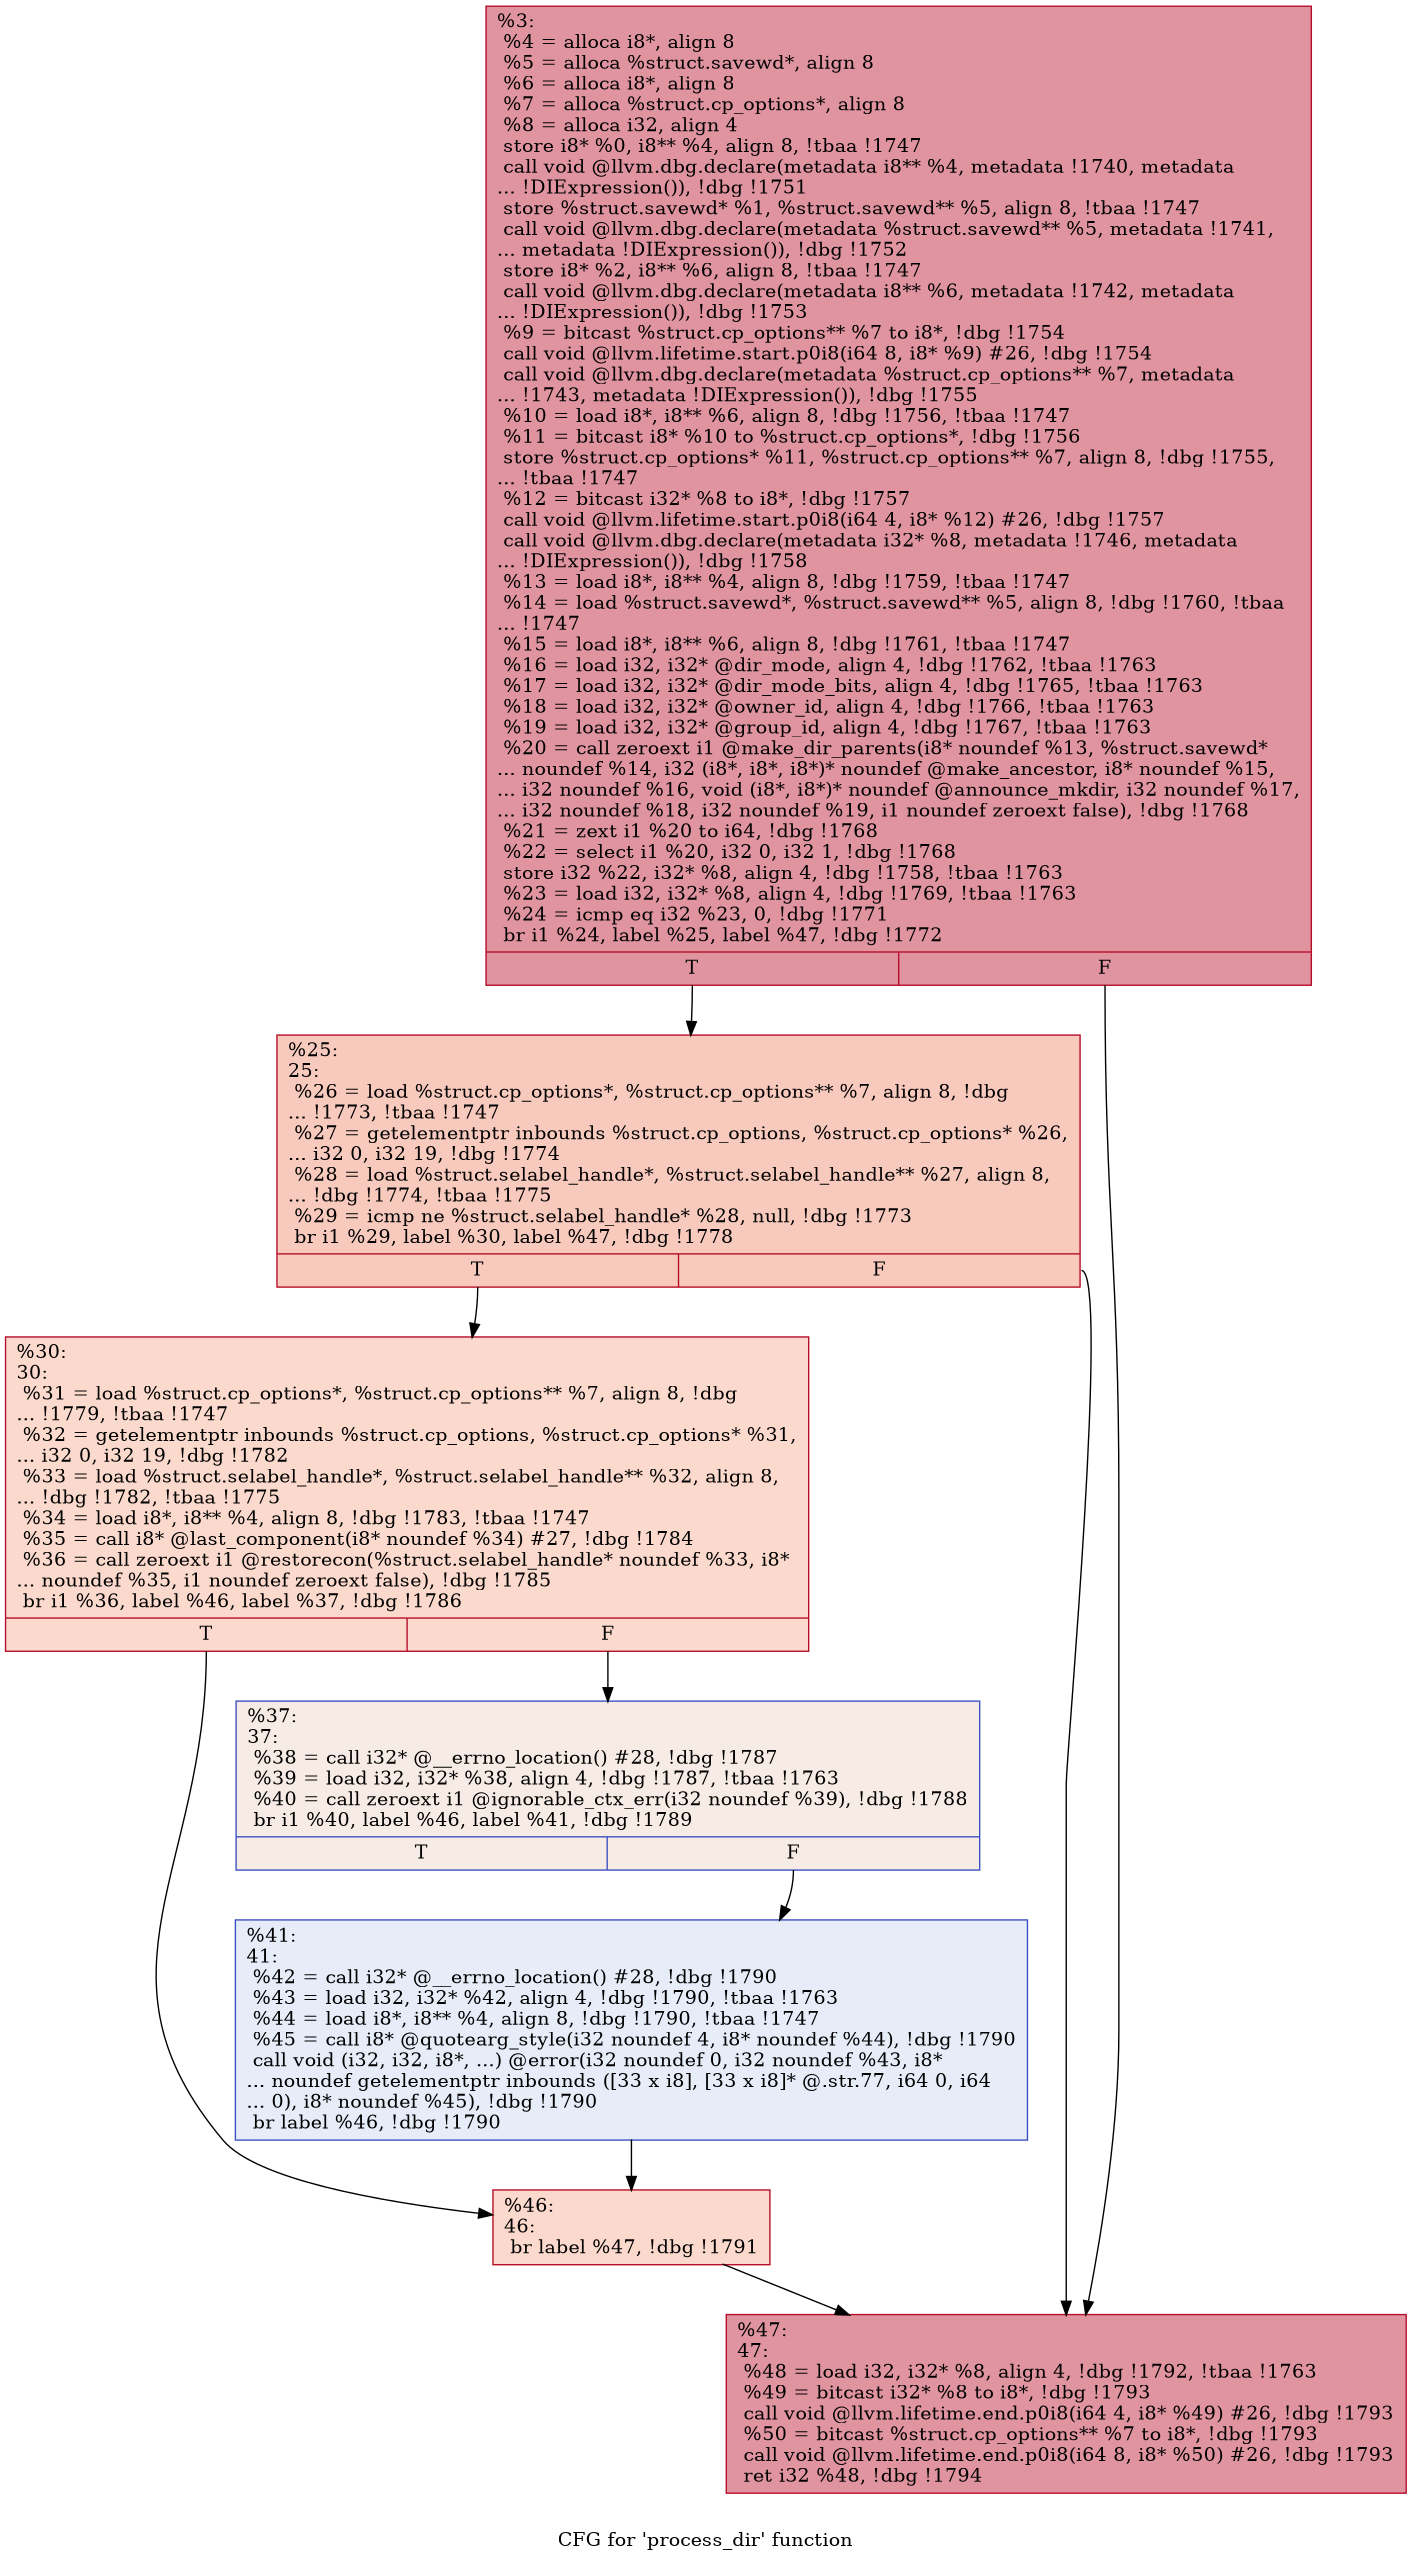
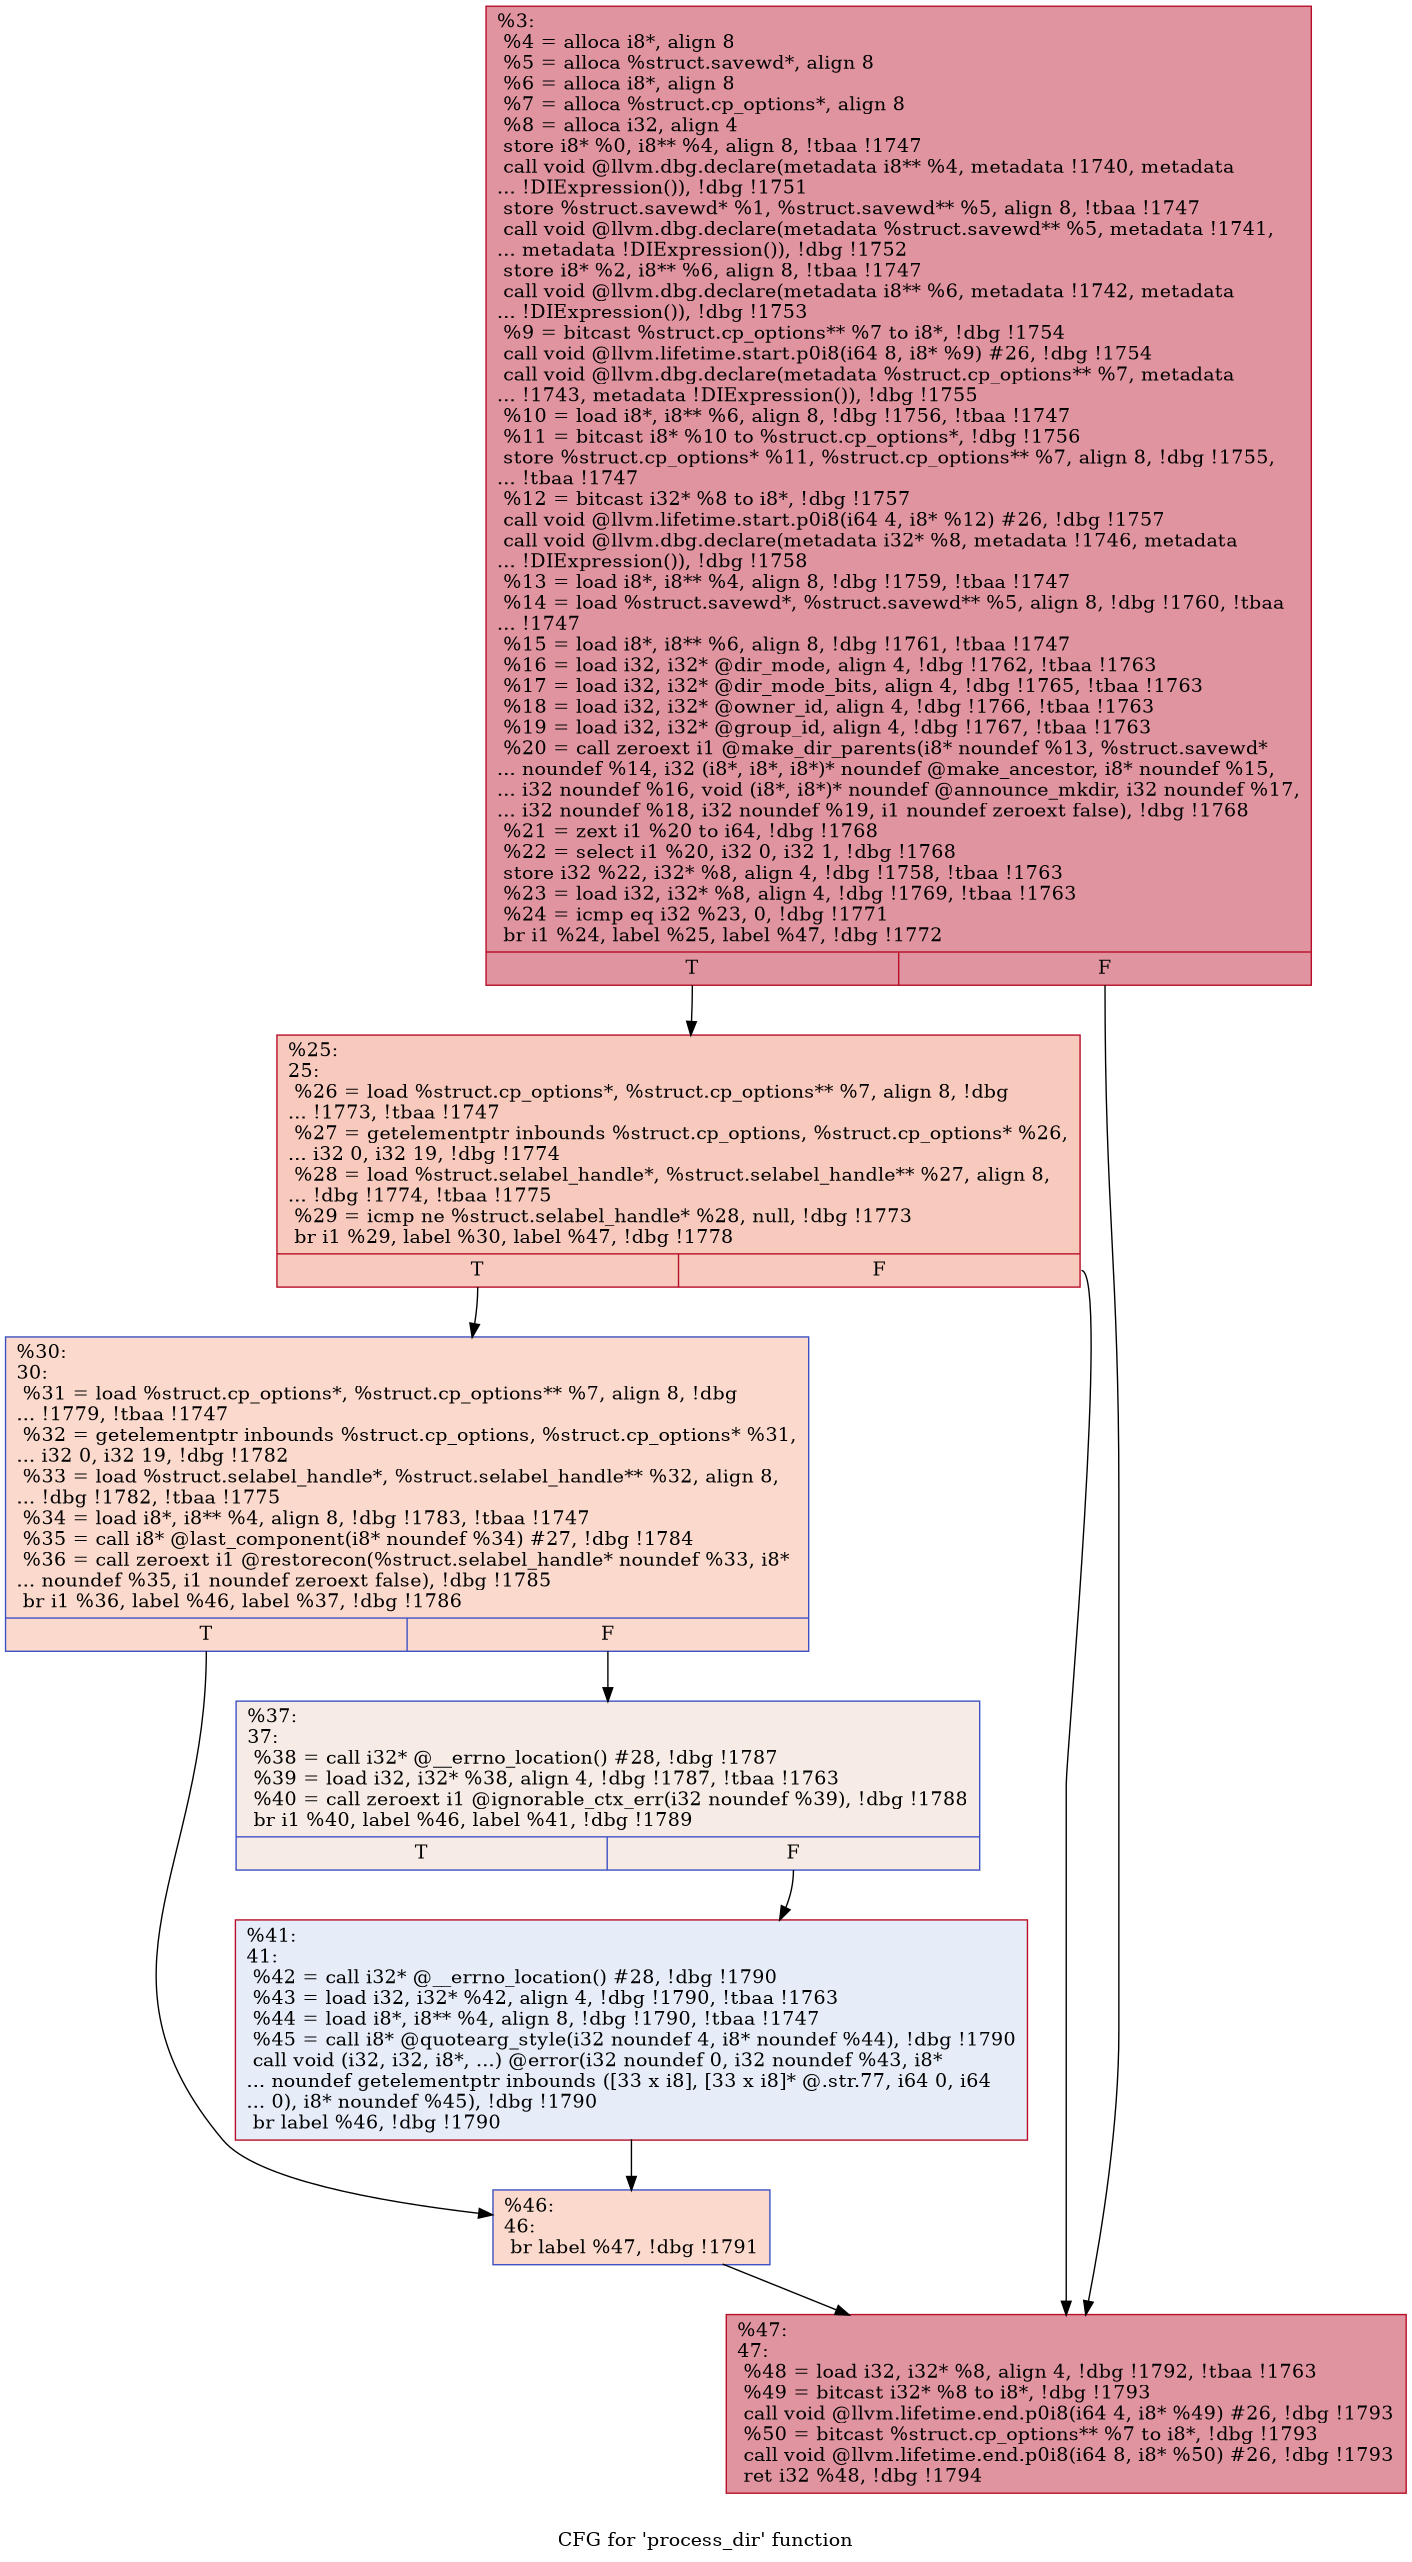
node "%30:": color #b70d28ff -> #3d50c3ff
node "%41:": color #3d50c3ff -> #b70d28ff
node "%46:": color #b70d28ff -> #3d50c3ff
